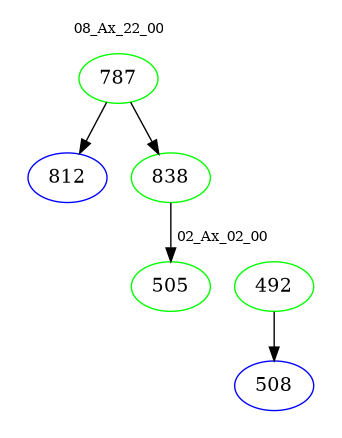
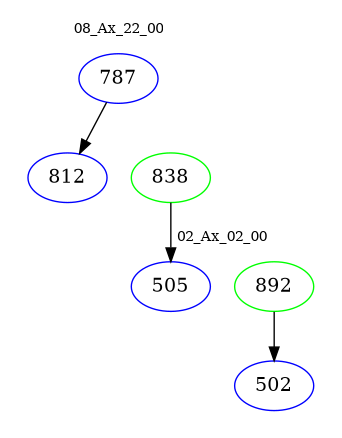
node "787": color green -> blue
edge "787" -> "838": removed
node "505": color green -> blue
node "492": label "492" -> "892"
node "508": label "508" -> "502"
